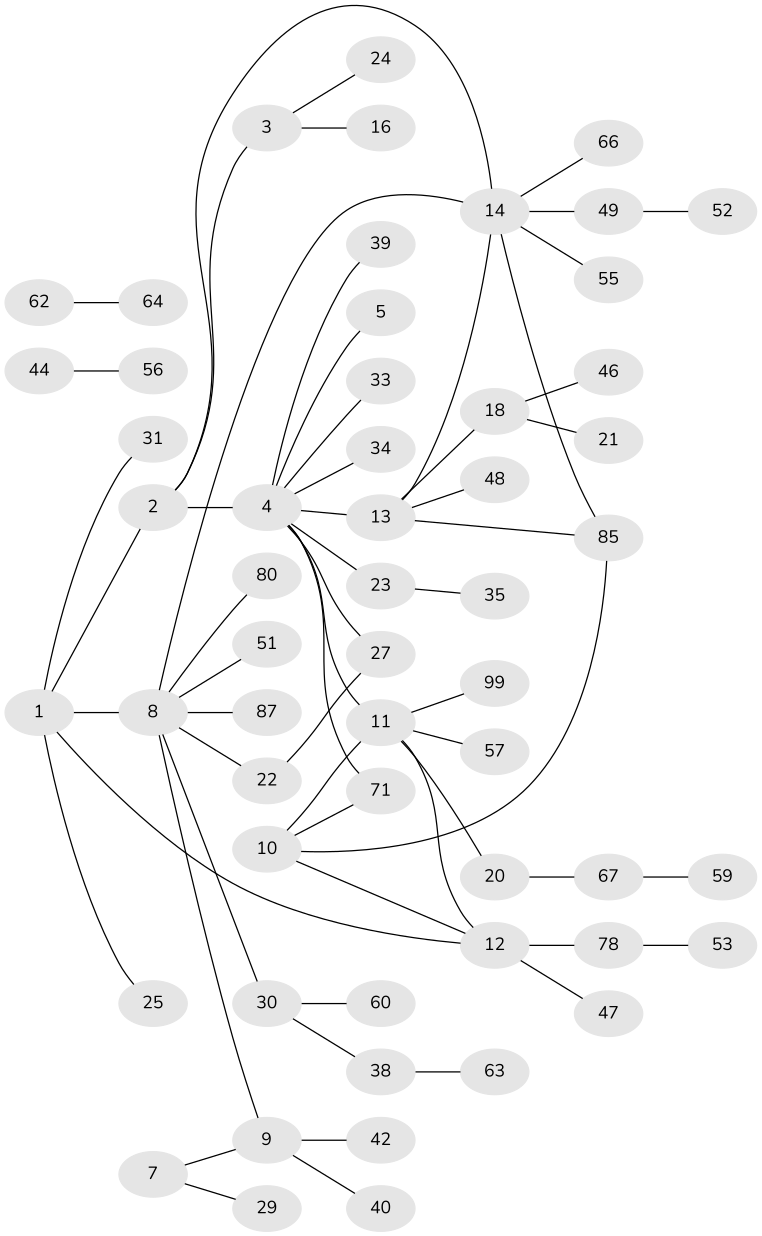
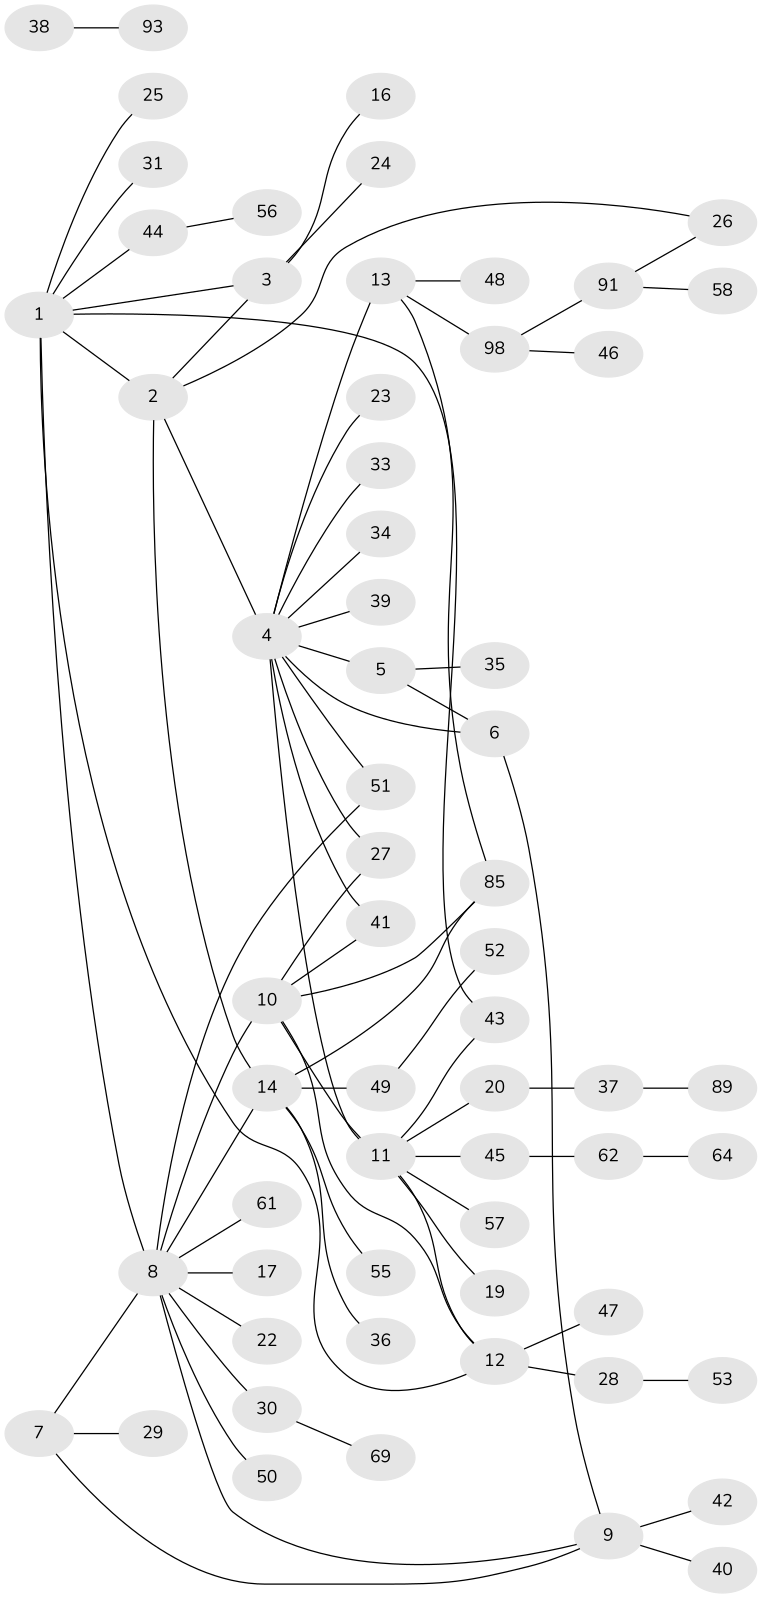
node "66": label "66" -> "36"
node "26": added
edge "44" -- "1": added
node "58": added
edge "3" -- "1": added
edge "14" -- "13": removed
node "18": label "18" -> "98"
node "21": label "21" -> "91"
node "80": label "80" -> "50"
edge "23" -- "35": now "5" -- "35"
node "99": label "99" -> "19"
node "87": label "87" -> "17"
edge "4" -- "51": added
edge "27" -- "22": now "27" -- "10"
node "6": added
node "71": label "71" -> "41"
node "67": label "67" -> "37"
node "59": label "59" -> "89"
node "78": label "78" -> "28"
node "60": label "60" -> "69"
node "43": added
edge "30" -- "38": removed
node "63": label "63" -> "93"
edge "10" -- "8": added
node "45": added
node "61": added
edge "8" -- "7": added
